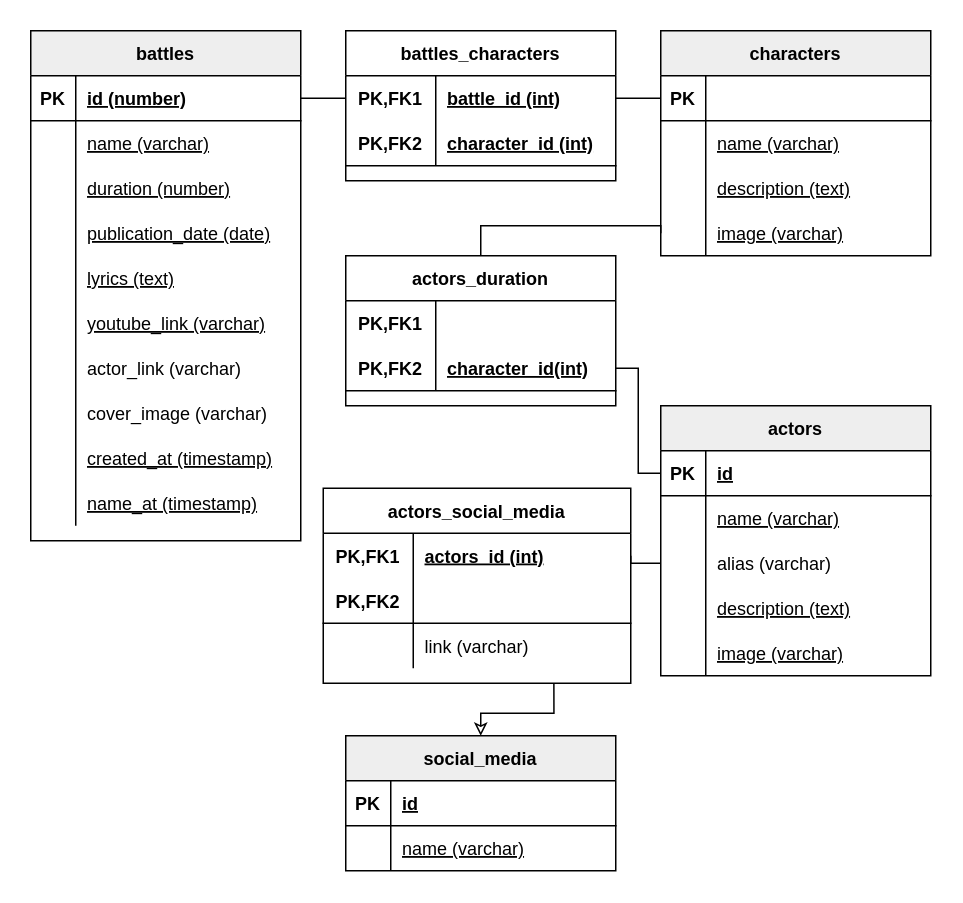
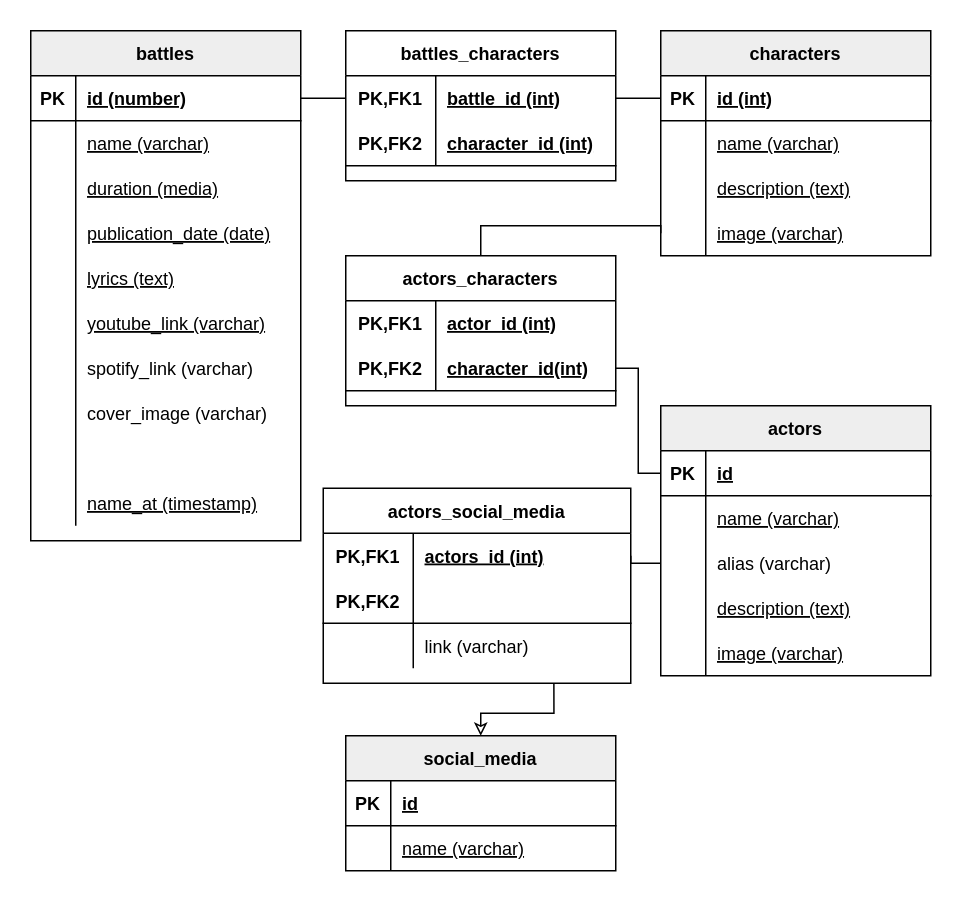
node "id (int)": added
node "duration (number)": label "duration (number)" -> "duration (media)"
node "actors_duration": label "actors_duration" -> "actors_characters"
node "actor_id (int)": added
node "actor_link (varchar)": label "actor_link (varchar)" -> "spotify_link (varchar)"
node "created_at (timestamp)": removed
